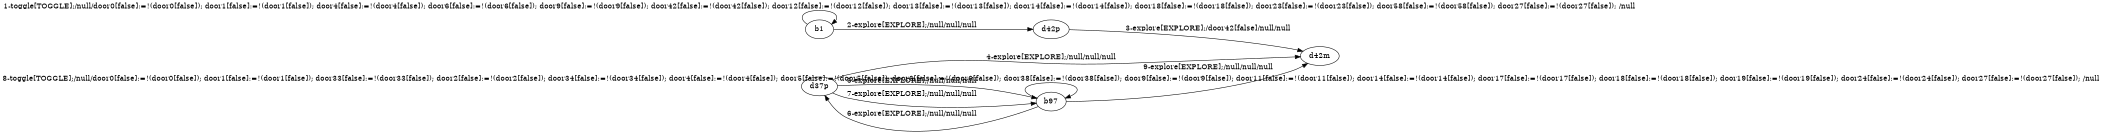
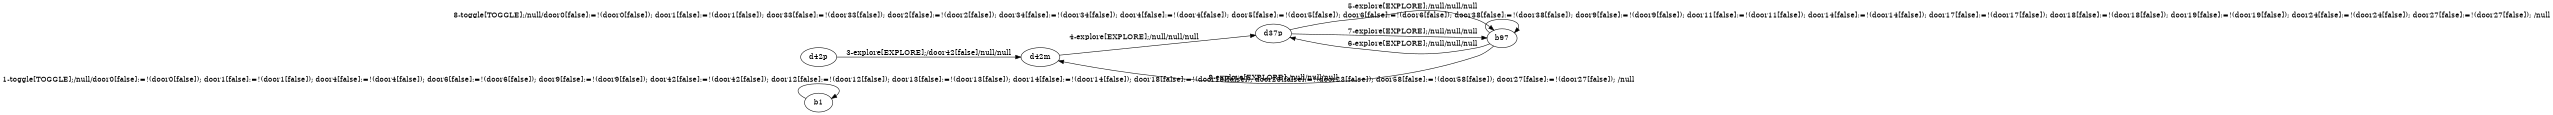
edge "b1" -> "d42p": removed, label "2-explore[EXPLORE];/null/null/null"
edge "d37p" -> "d42m": reversed
